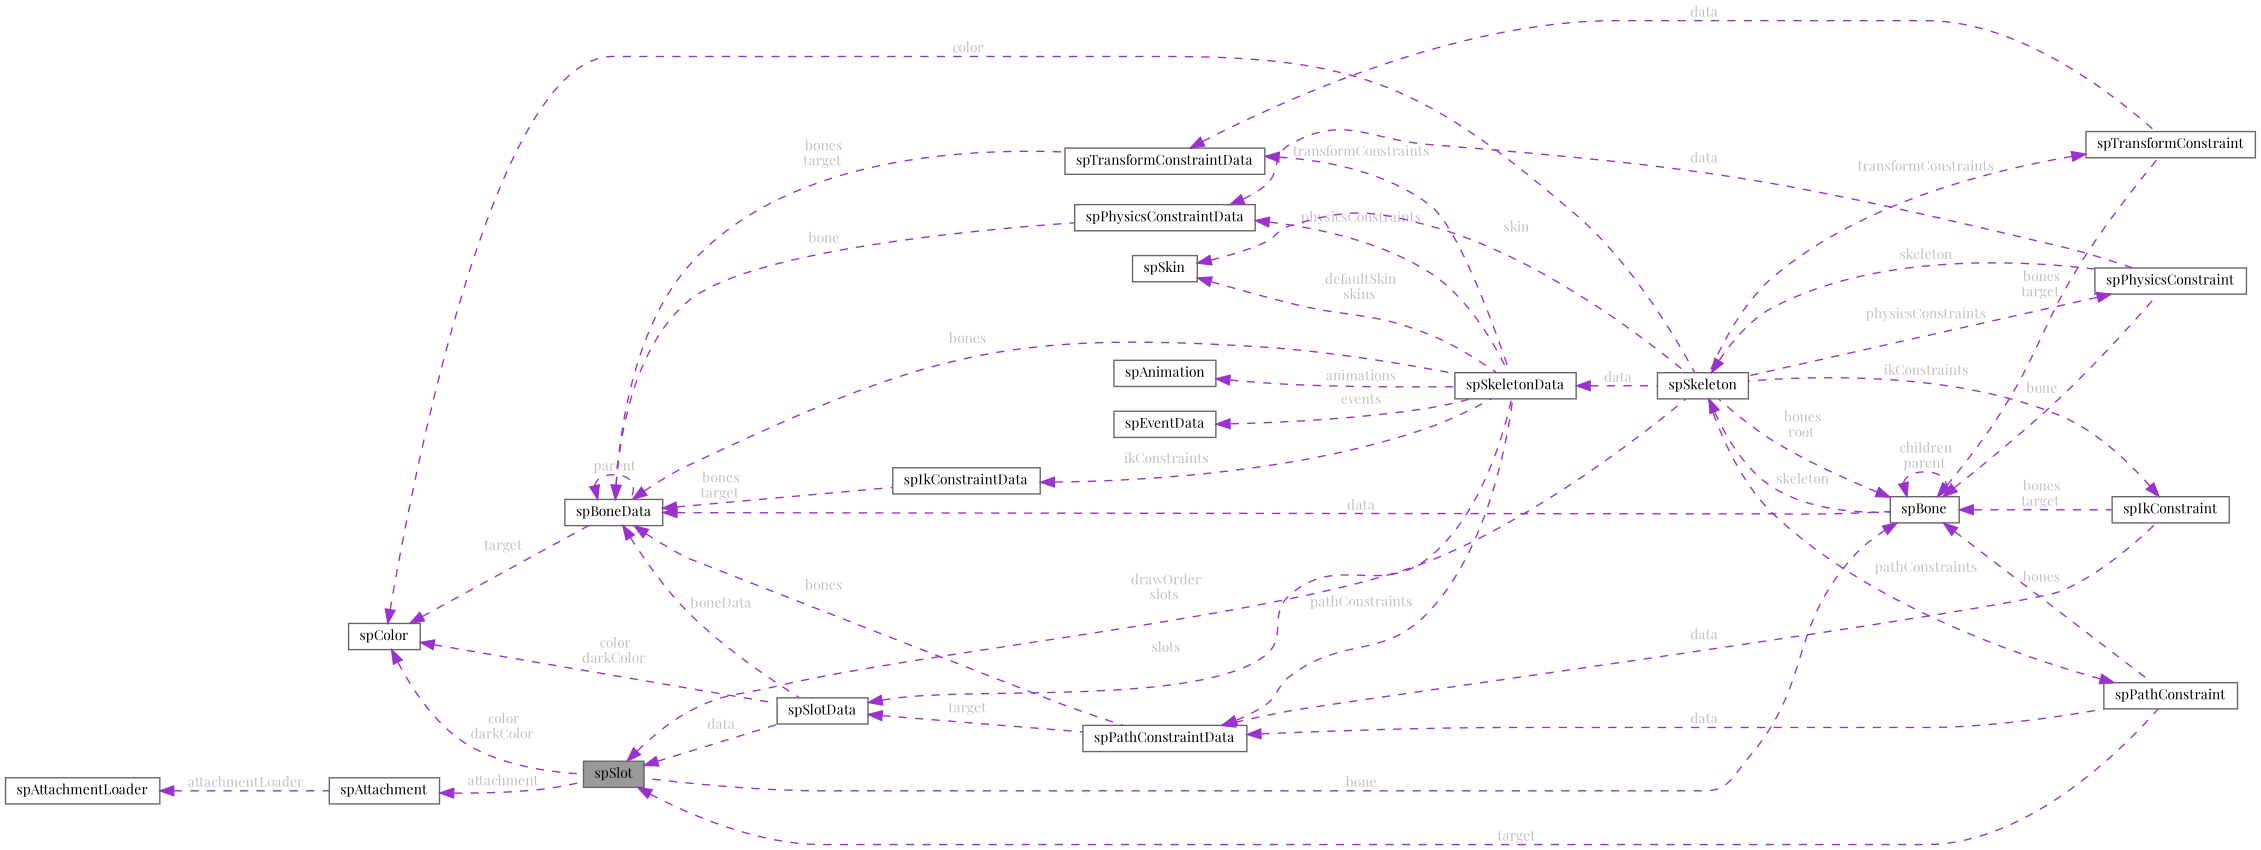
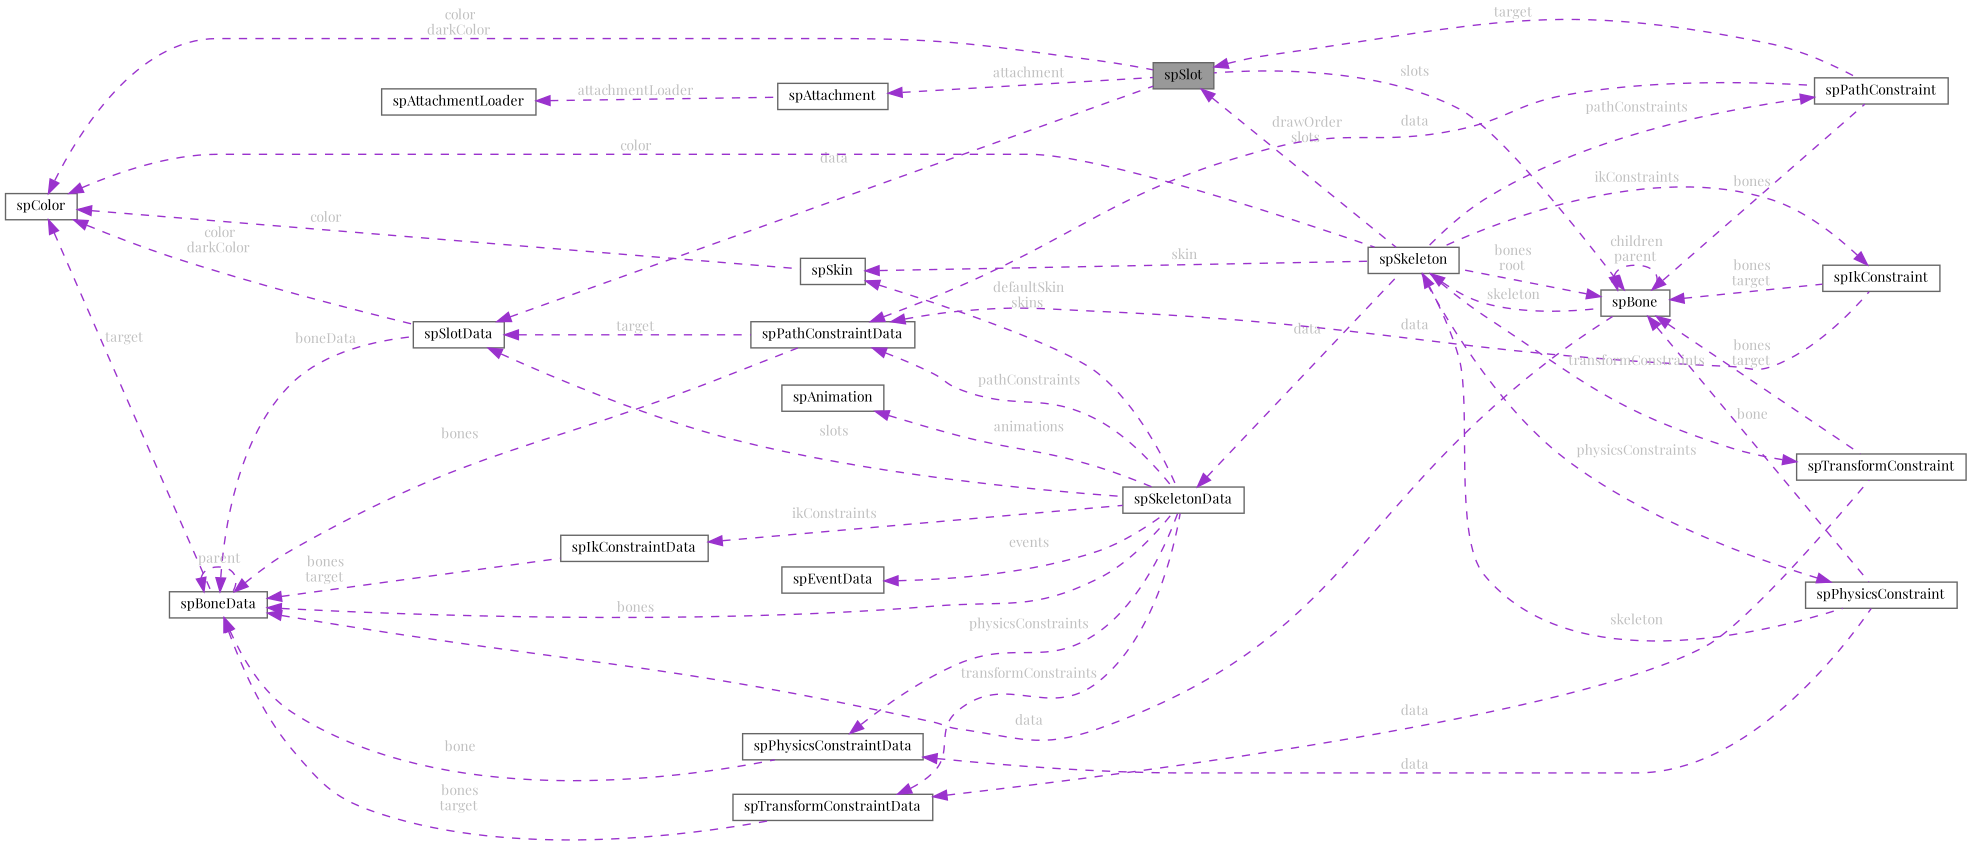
edge "spSkin" -> "spColor": added, label "color"
edge "spSlotData" -> "spSlot": reversed
edge "spSlot" -> "spBone": label " bone" -> " slots"
